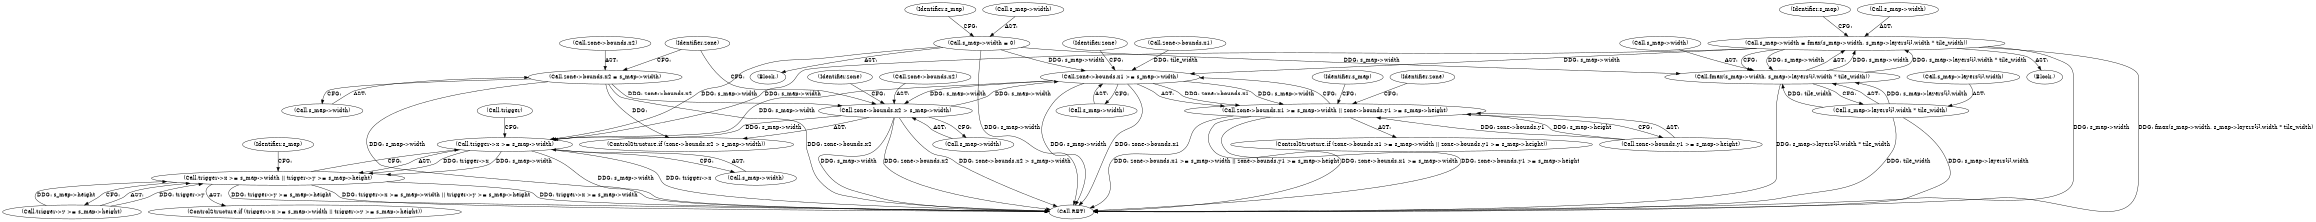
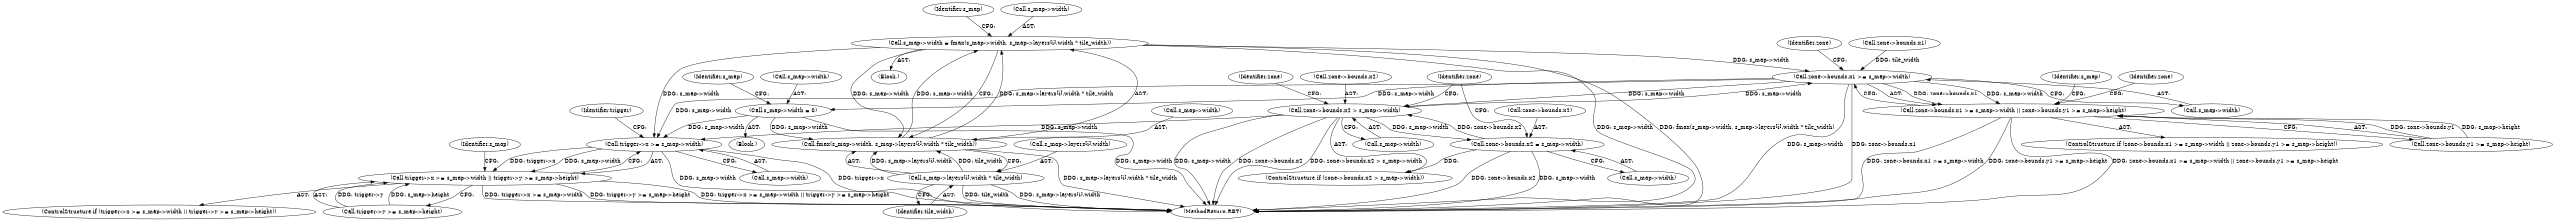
edge "(Call,s_map->width = 0)" -> "(Call,zone->bounds.x1 >= s_map->width)": reversed
node "(Call,trigger)": label "(Call,trigger)" -> "(Identifier,trigger)"
edge "(Call,zone->bounds.x2 > s_map->width)" -> "(Call,zone->bounds.x2 = s_map->width)": added, label "DDG: s_map->width"
node "(Identifier,tile_width)": added
node "(Call,RET)": label "(Call,RET)" -> "(MethodReturn,RET)"
